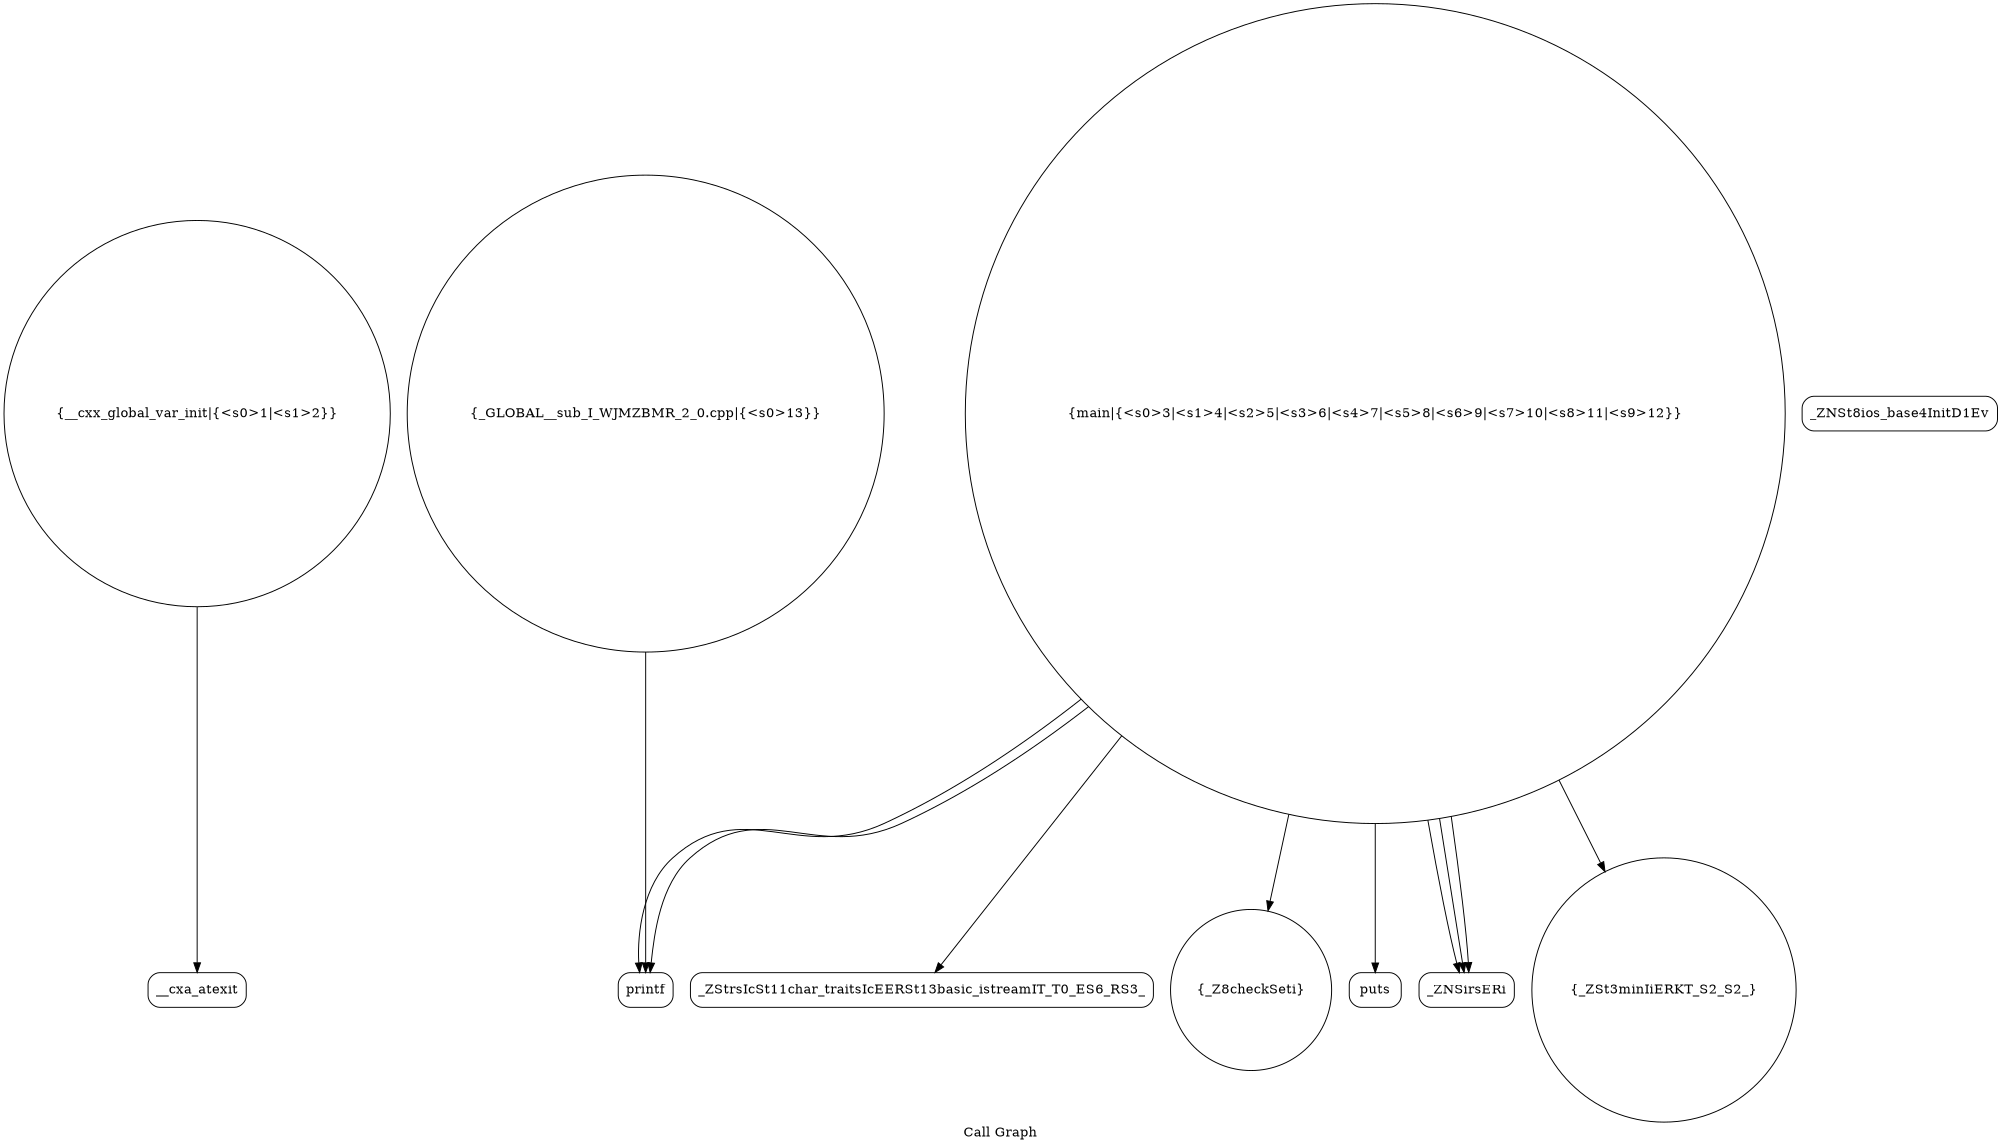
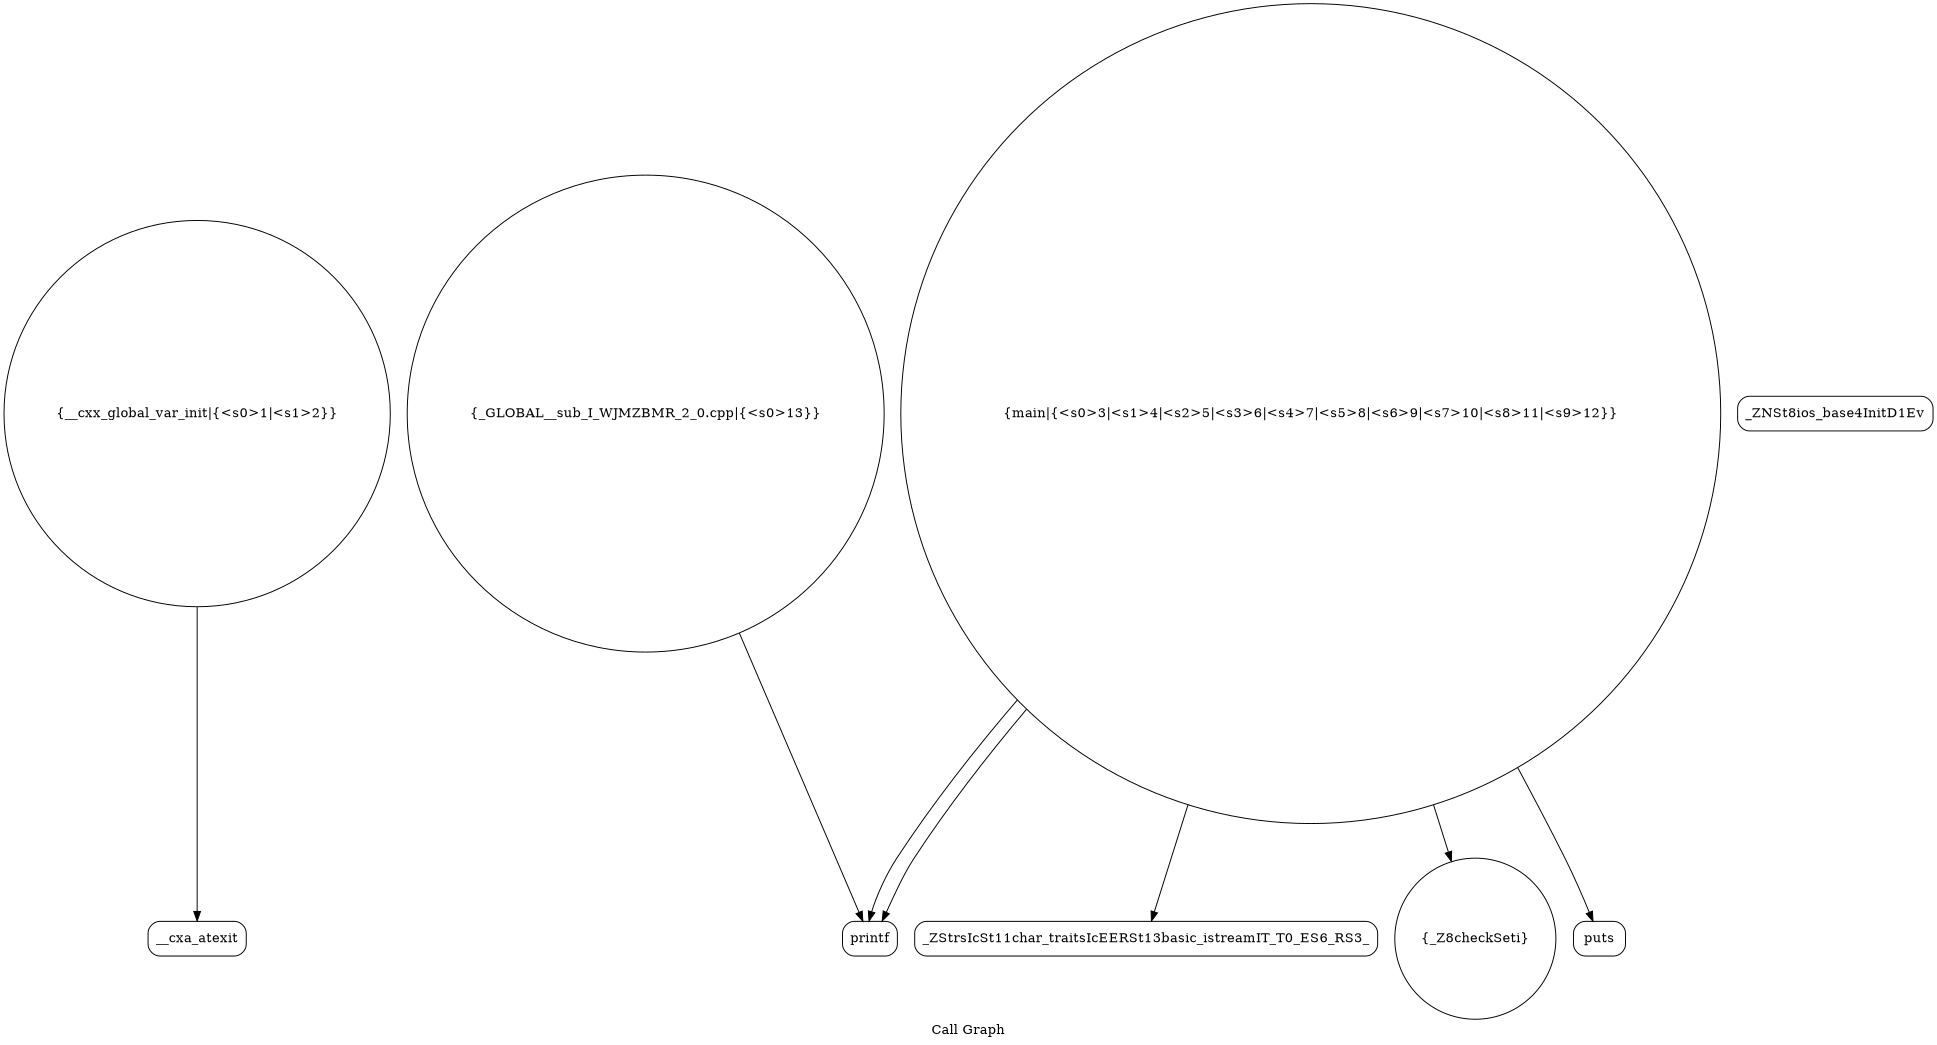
node "_ZNSirsERi": removed
node "{_ZSt3minIiERKT_S2_S2_}": removed
